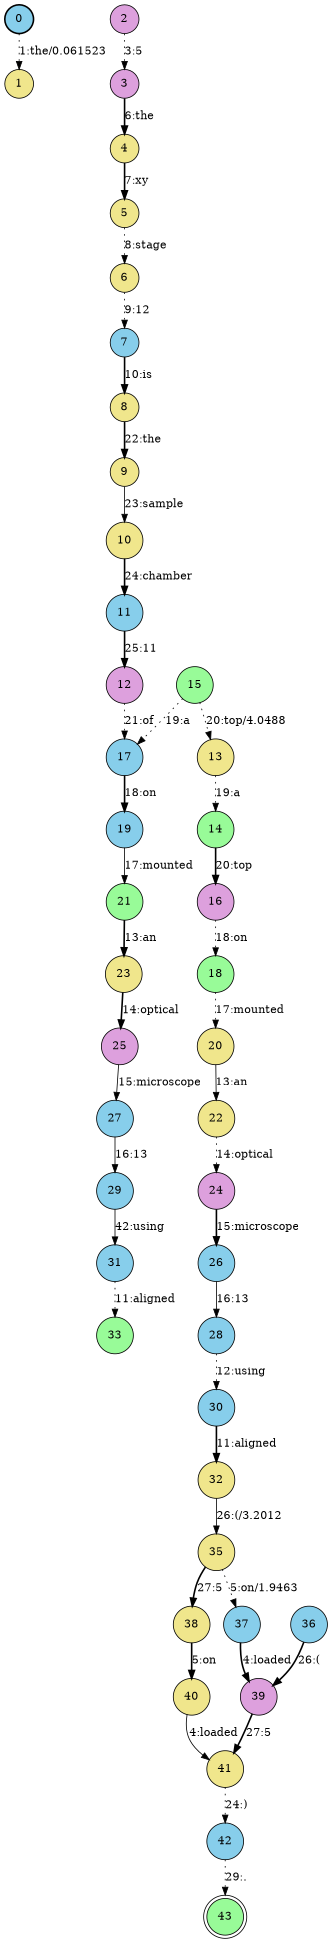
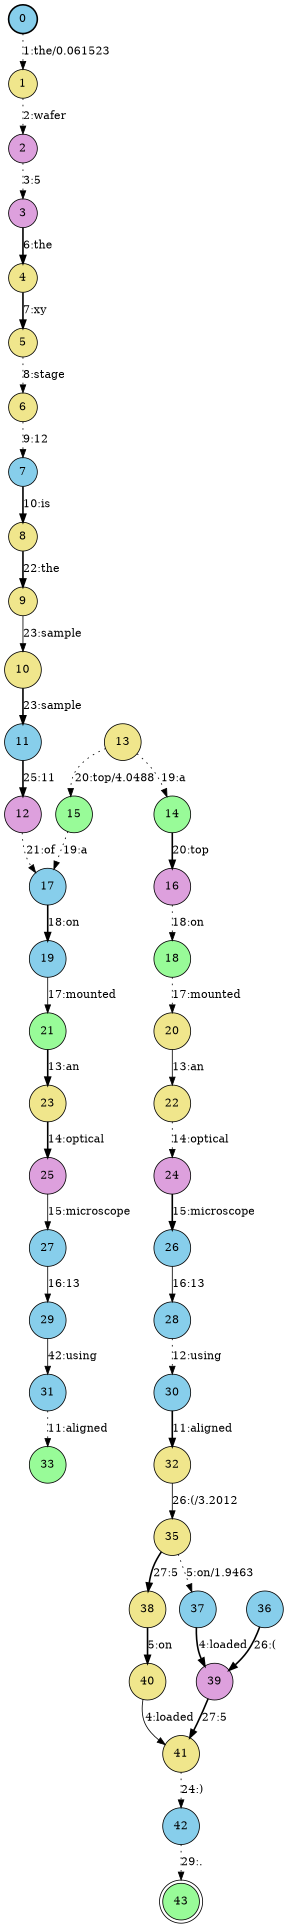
edge "1" -> "2": added, label "2:wafer"
edge "10" -> "11": label "24:chamber" -> "23:sample"
edge "15" -> "13": reversed
